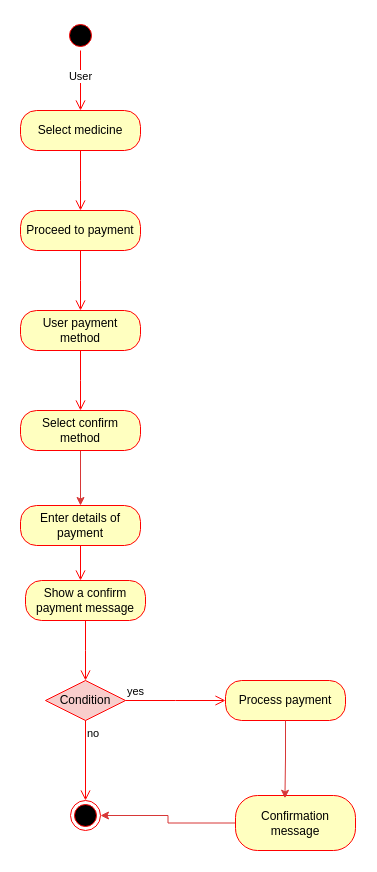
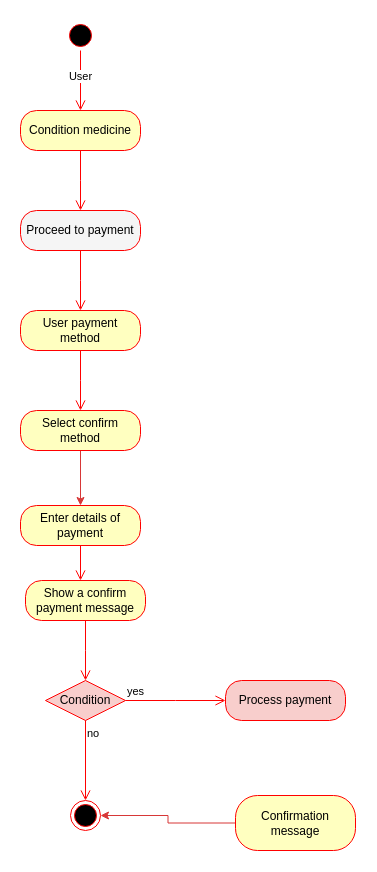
node "Select medicine": label "Select medicine" -> "Condition medicine"
node "Proceed to payment": fillcolor #ffffc0 -> #f5f5f5
node "Process payment": fillcolor #ffffc0 -> #f8cecc
edge "Process payment" -> "Confirmation message": removed
